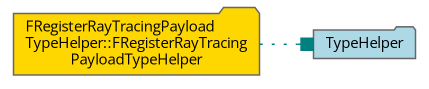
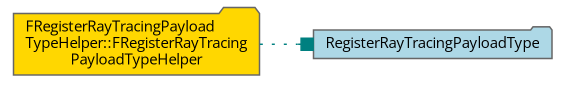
node "TypeHelper": label "TypeHelper" -> "RegisterRayTracingPayloadType"
